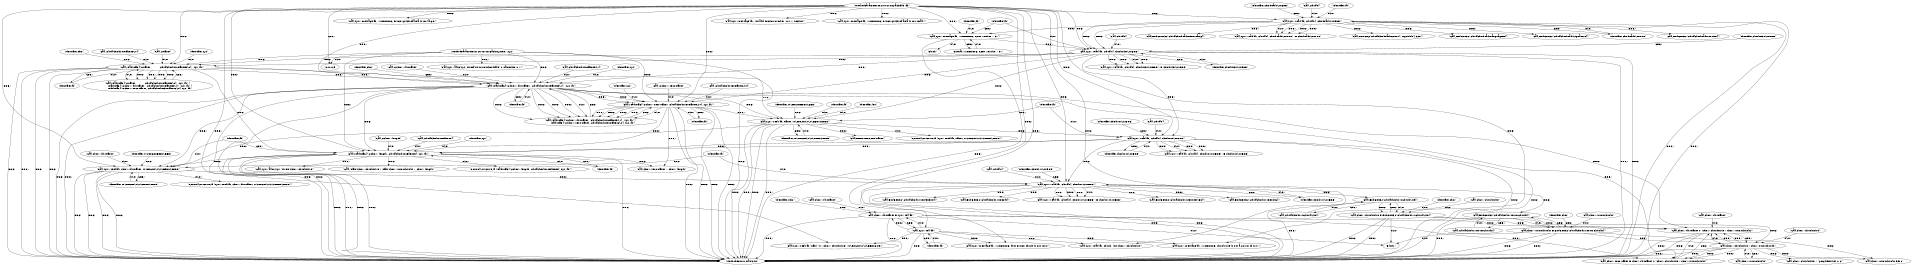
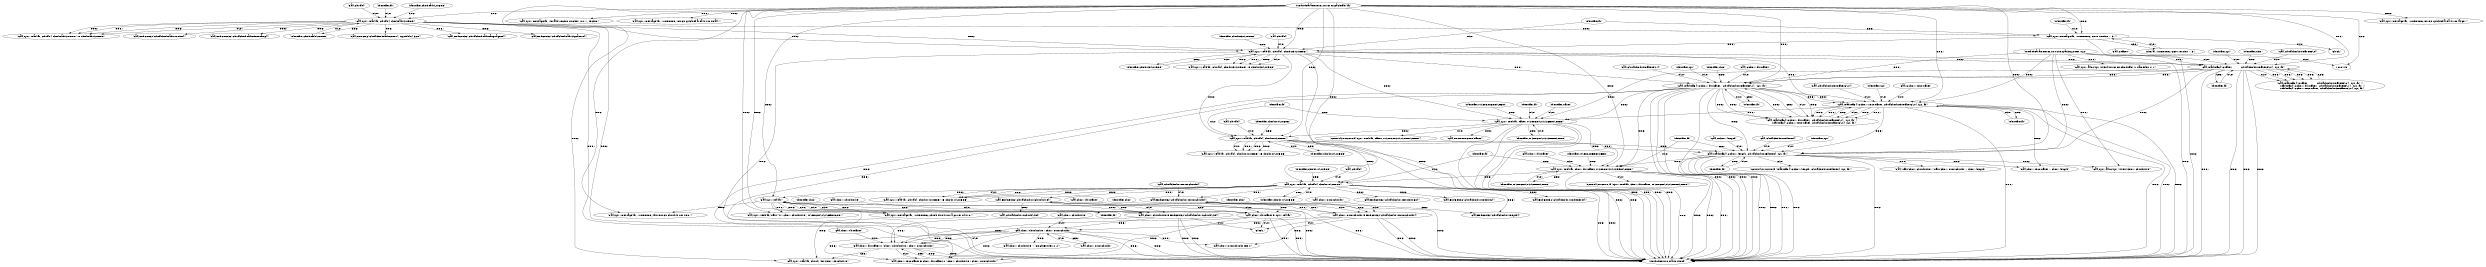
node "1000125": label "1000125" -> "1000175"
node "(Identifier,len)": label "(Identifier,len)" -> "(Identifier,offset)"
edge "(MethodParameterIn,struct mspack_system *sys)" -> "(Call,sys->alloc(sys, (size_t)chm->chunk_size))": added, label "DDG:"
edge "(Call,sys->read(fh, &buf[0], chmhs1_SIZEOF))" -> "(Call,sys->tell(fh))": added, label "DDG:"
edge "(Call,&buf[chmhs1_ChunkSize])" -> "(Call,EndGetI32(&buf[chmhs1_ChunkSize]))": removed, label "AST:"
edge "(Call,EndGetI32(&buf[chmhs1_NumChunks]))" -> "(Call,&buf[chmhs1_NumChunks])": now "(Call,EndGetI32(&buf[chmhs1_NumChunks]))" -> "(Call,EndGetI32(&buf[chmhs1_Depth]))"
edge "(Call,chm->dir_offset + (chm->chunk_size * chm->num_chunks))" -> "(Call,chm->chunk_size * chm->num_chunks)": now "(Call,chm->dir_offset + (chm->chunk_size * chm->num_chunks))" -> "(Call,sys->read(fh, chunk, (int)chm->chunk_size))"
node "(MethodReturn,static int)": label "(MethodReturn,static int)" -> "(MethodReturn,static sizeof)"
